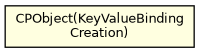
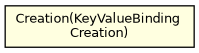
node "CPObject(KeyValueBinding Creation)": label "CPObject(KeyValueBinding Creation)" -> "Creation(KeyValueBinding Creation)"
